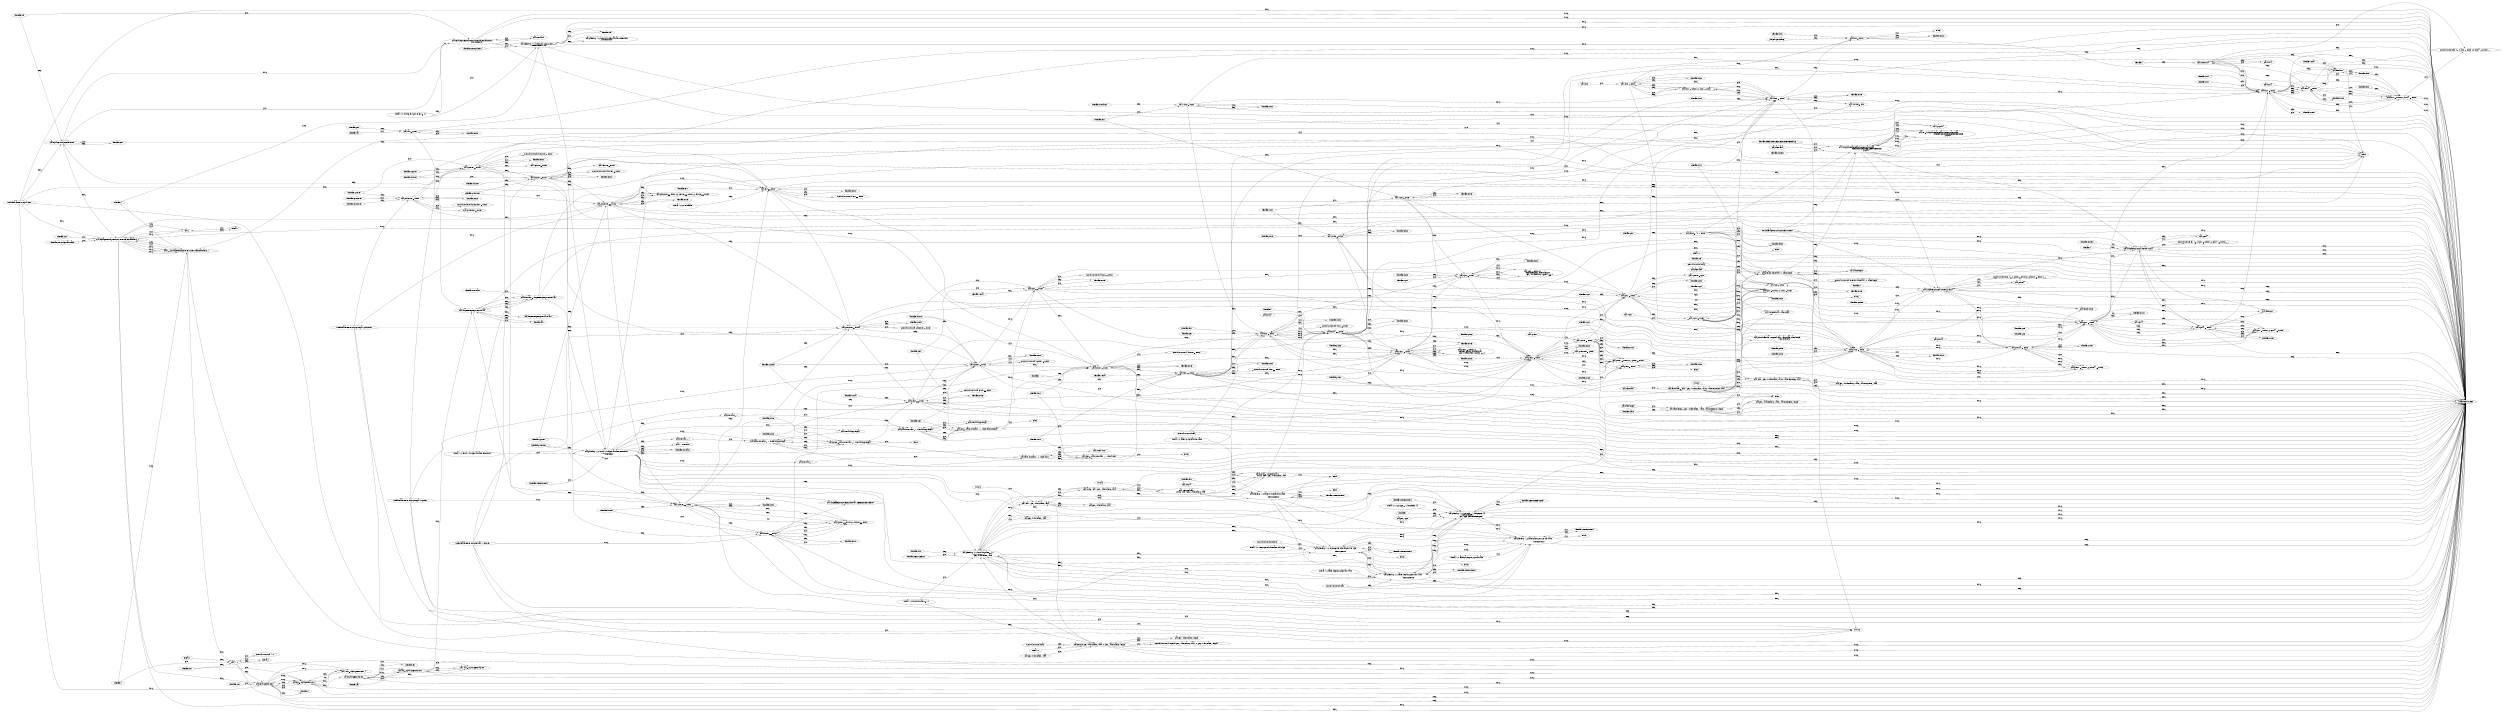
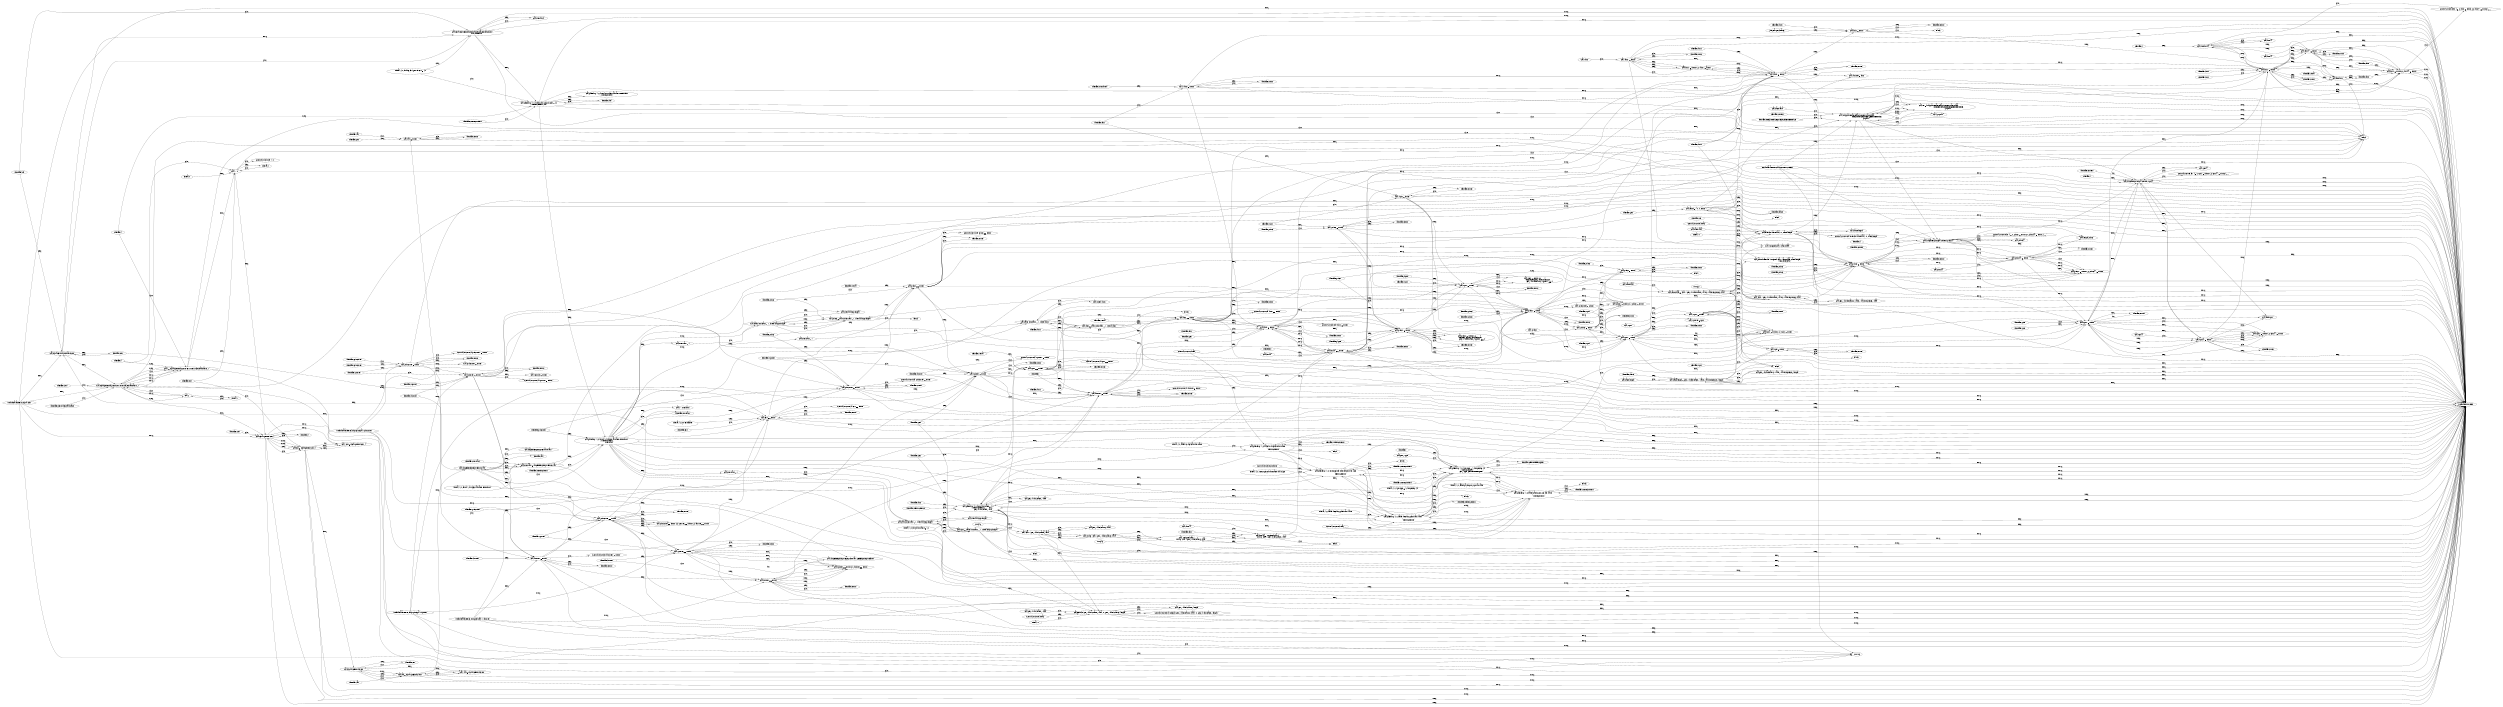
node "(Call,*dns_ret = NULL)": removed
edge "(Call,sizeof(*dnss))" -> "(Call,calloc(num_sans + 1, sizeof(*dnss)))": added, label "AST:"
